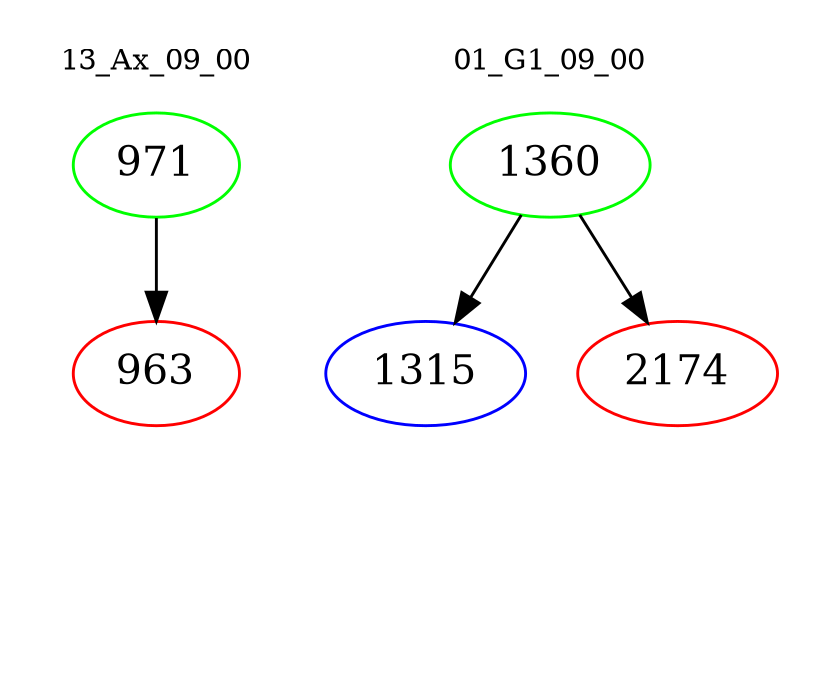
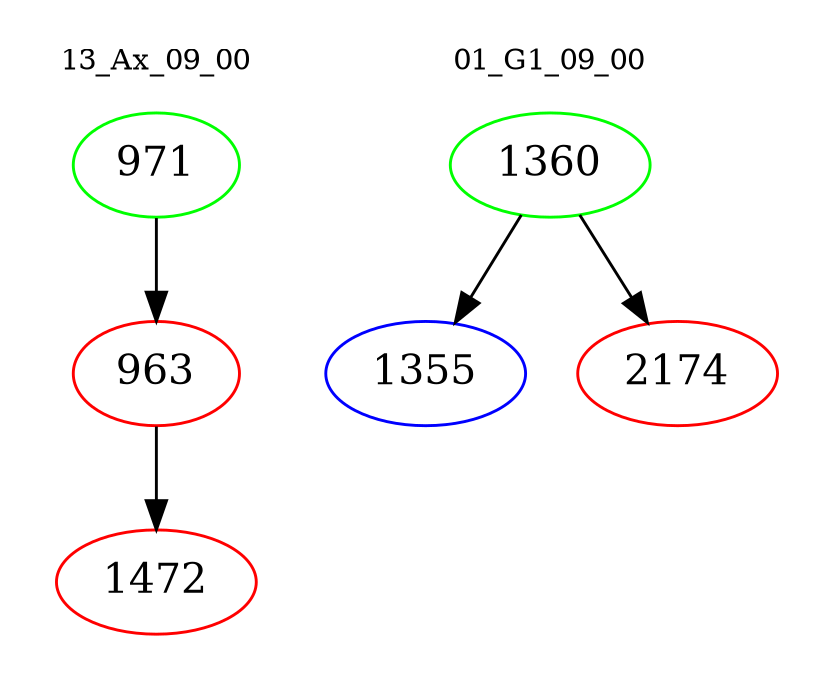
node "1315": label "1315" -> "1355"
node "1472": added
